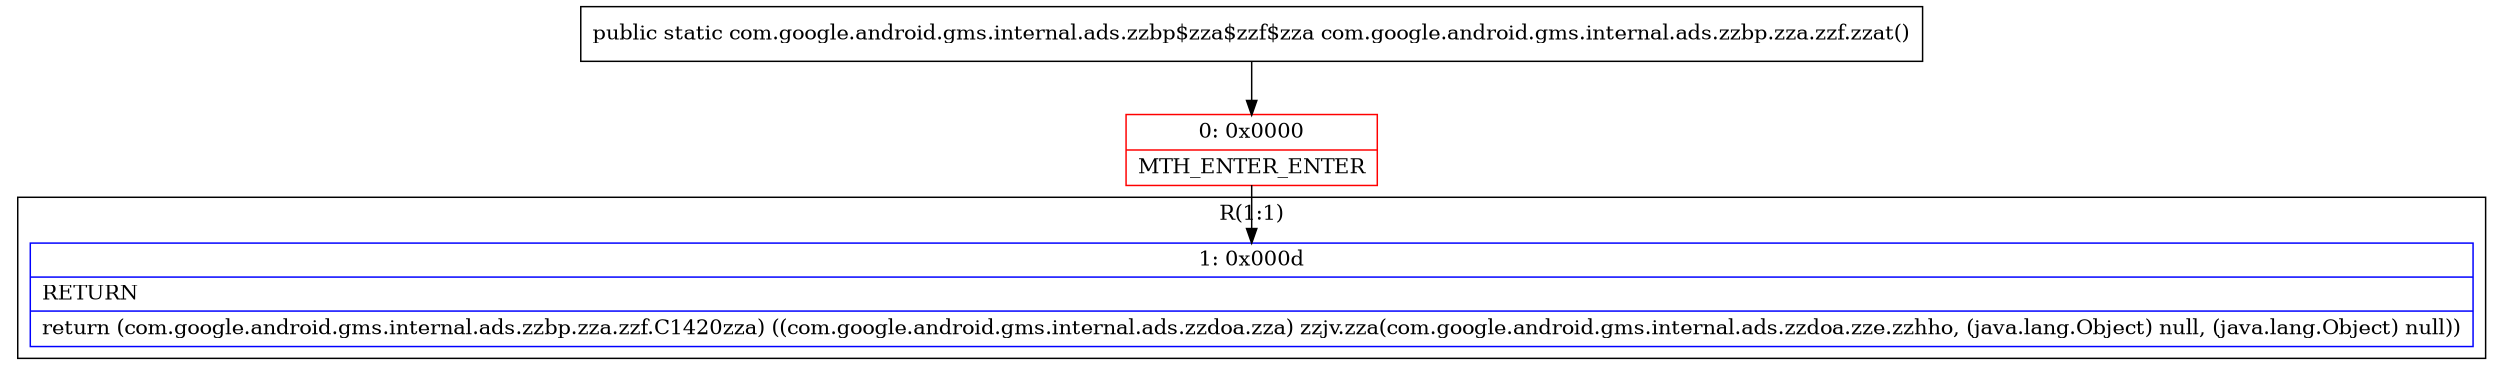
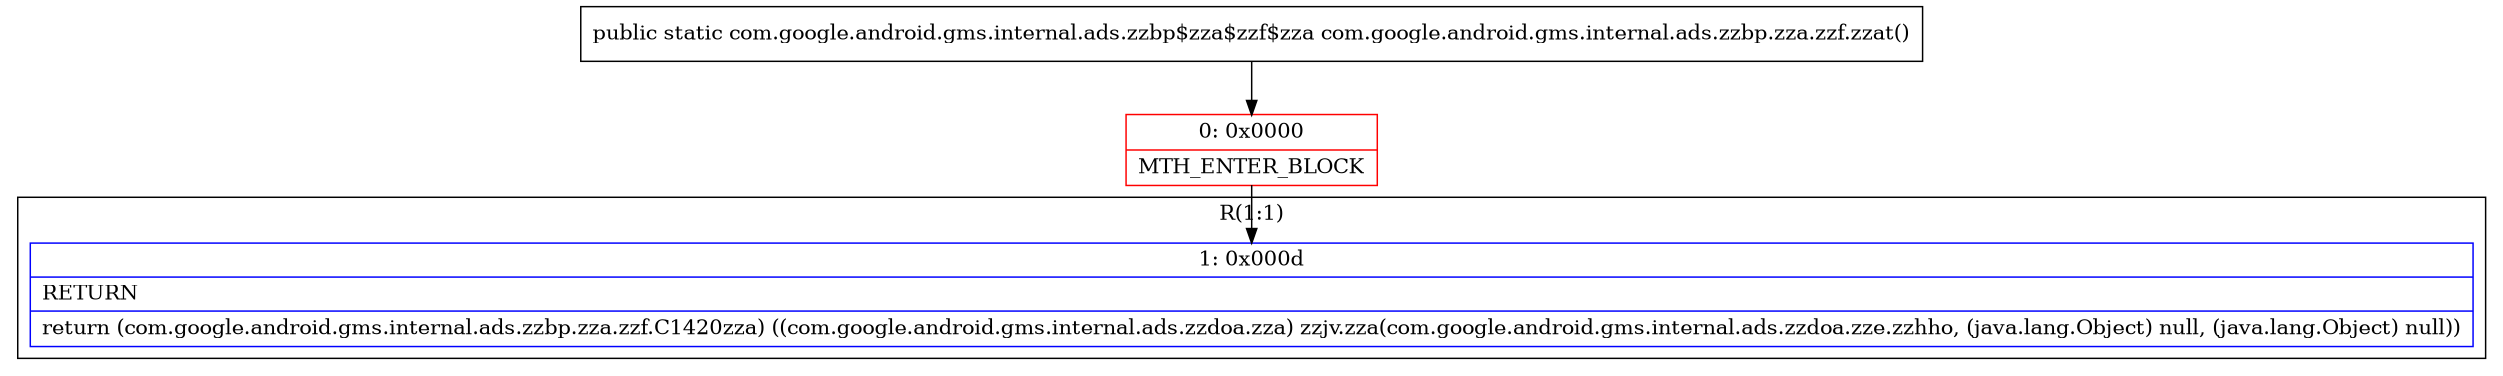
node "0: 0x0000": text "MTH_ENTER_ENTER" -> "MTH_ENTER_BLOCK"
